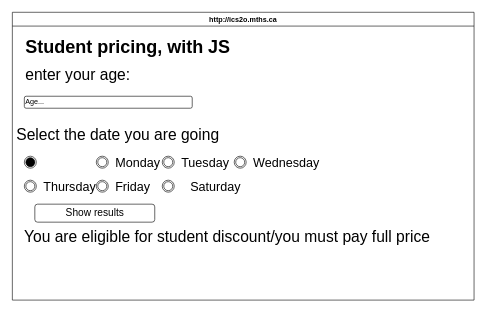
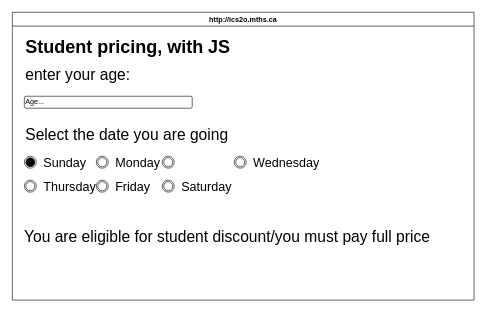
node "Select the date you are going": moved (162, 135) -> (171, 135)
node "Sunday": added
node "Tuesday": removed
node "Saturday": moved (213, 186) -> (204, 186)
node "Show results": removed
